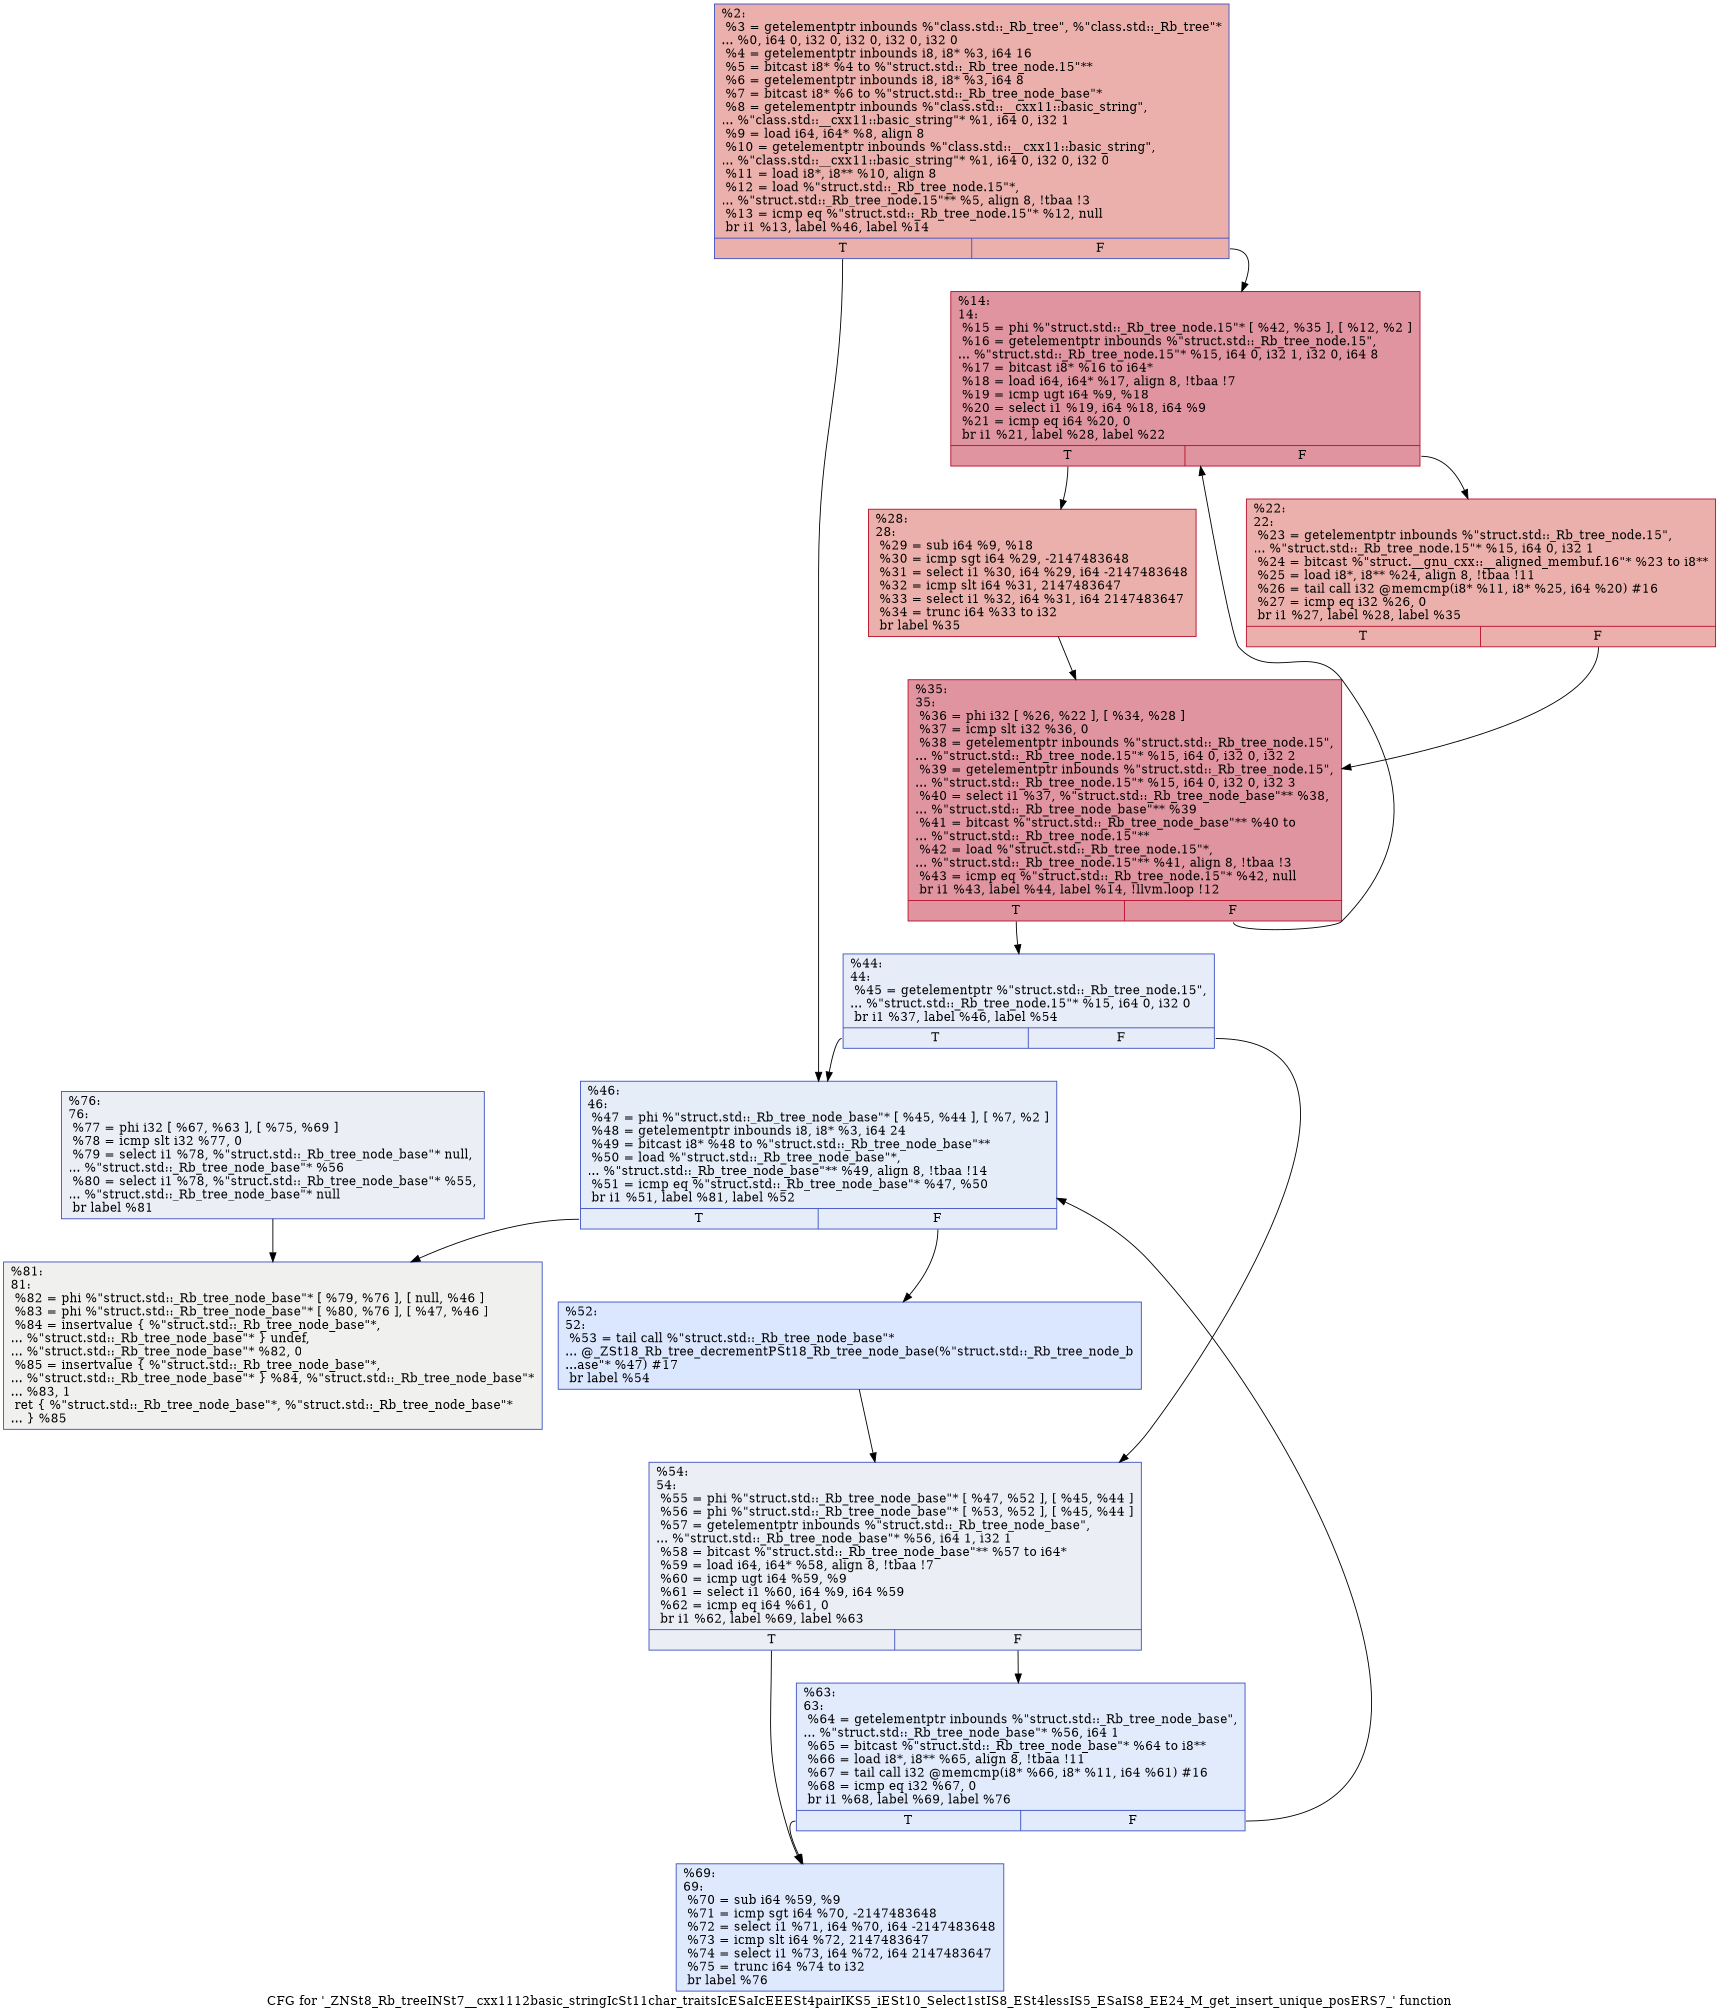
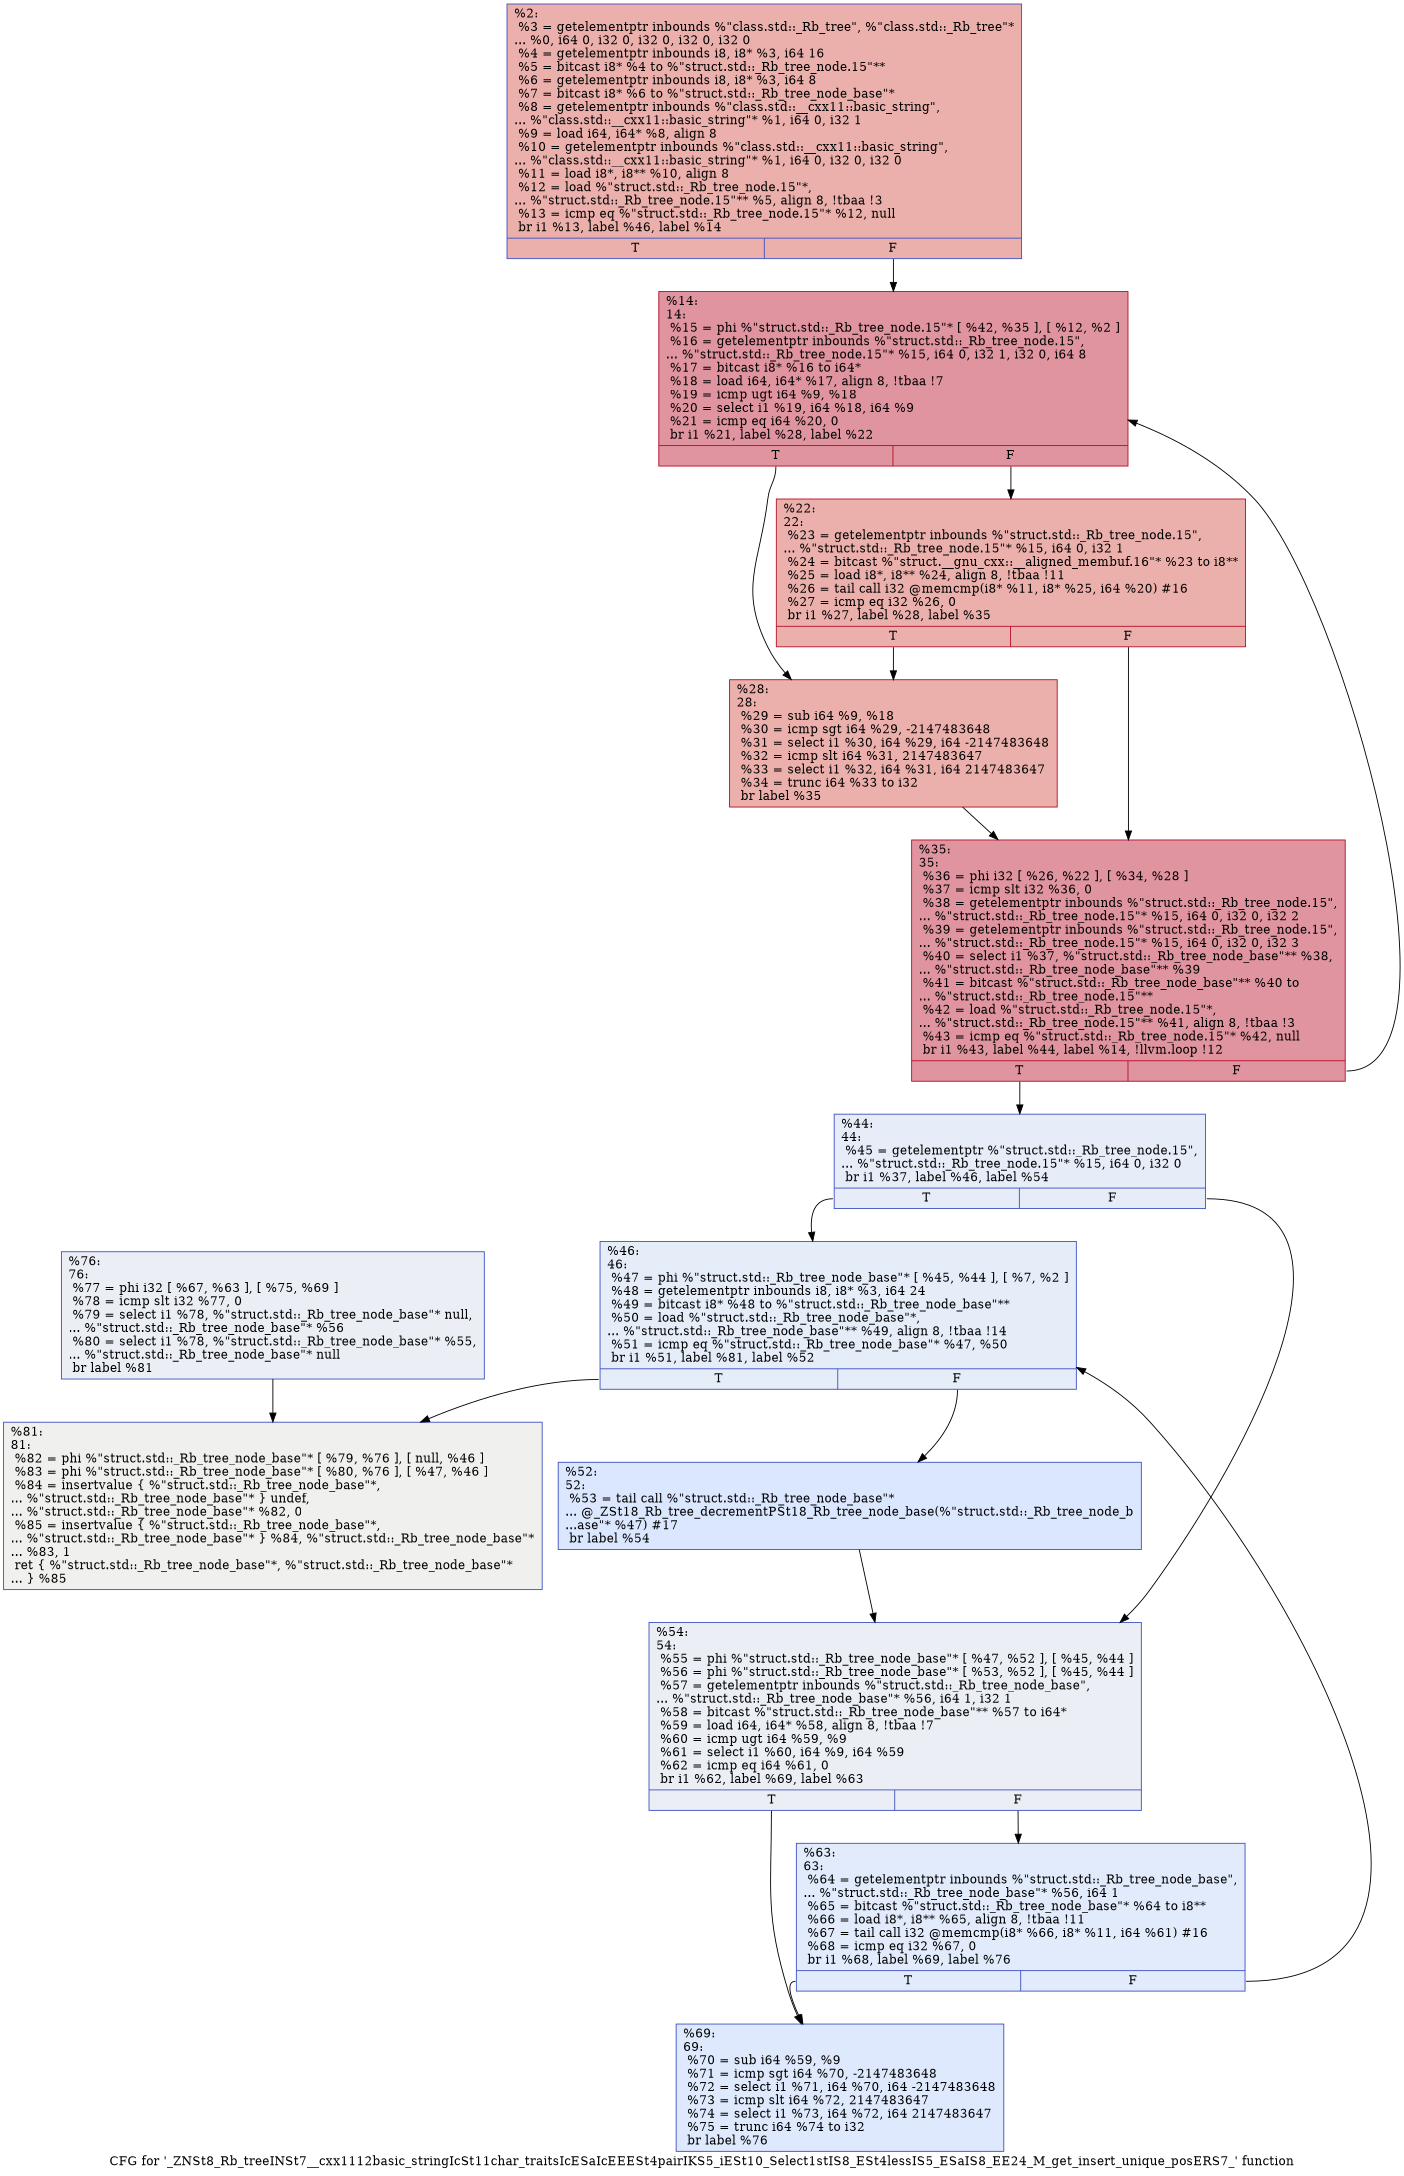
edge "%22:" -> "%28:": added
edge "%2:" -> "%46:": removed
